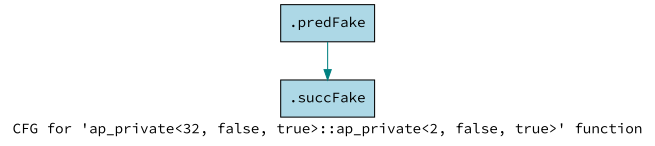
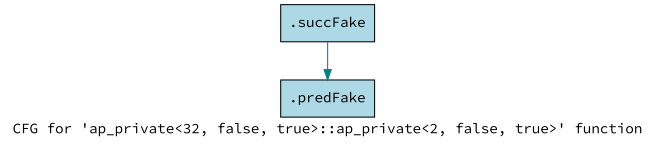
edge ".predFake" -> ".succFake": reversed
